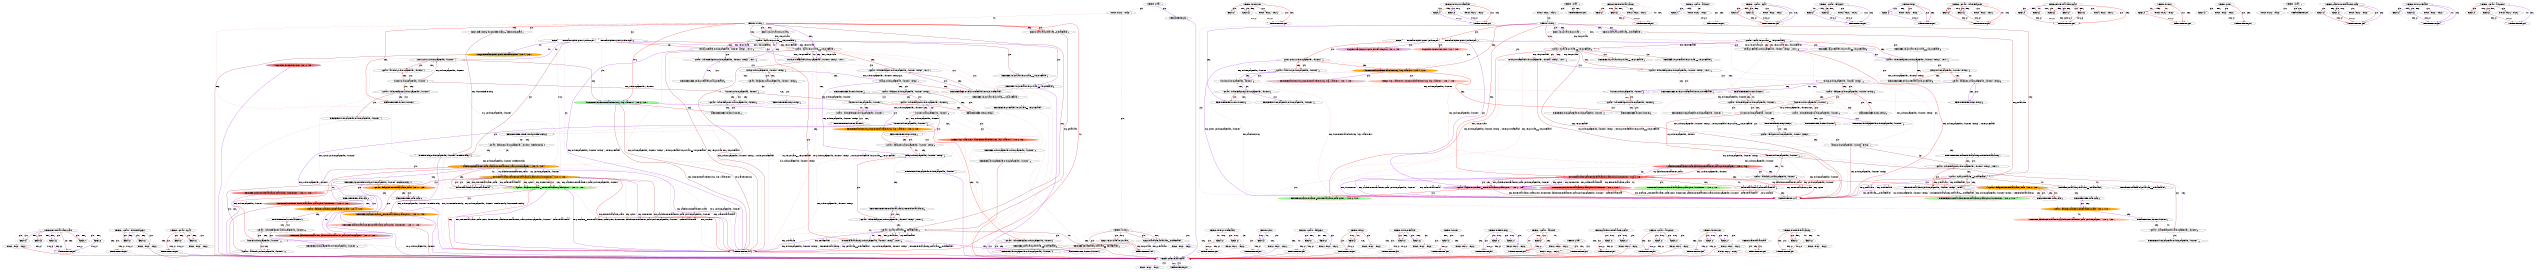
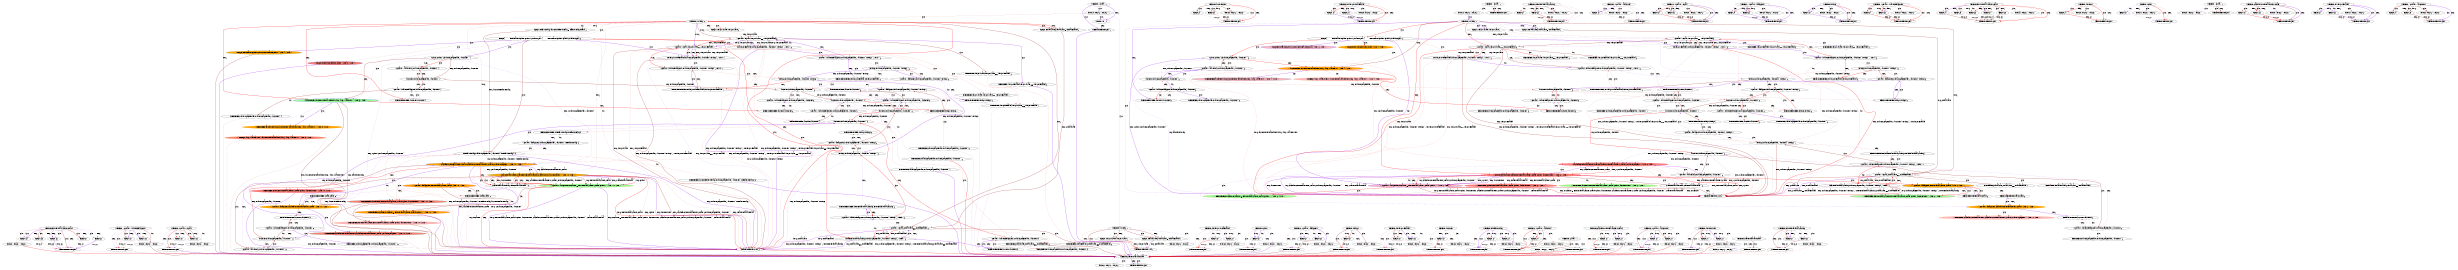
node "(UNKNOWN,),))": added
node "<(LOCAL,KURL documentURL: KURL)<SUB>4</SUB>>": fillcolor lightpink -> orange
